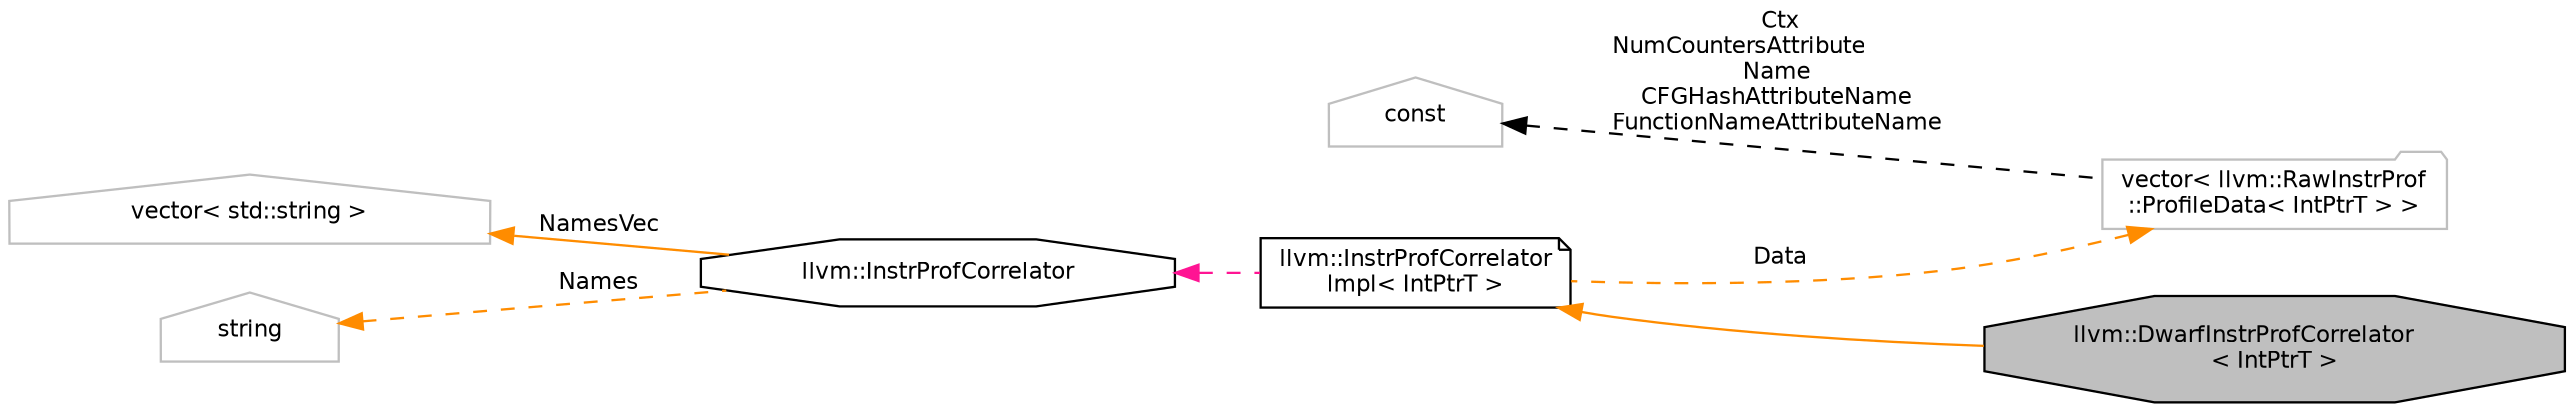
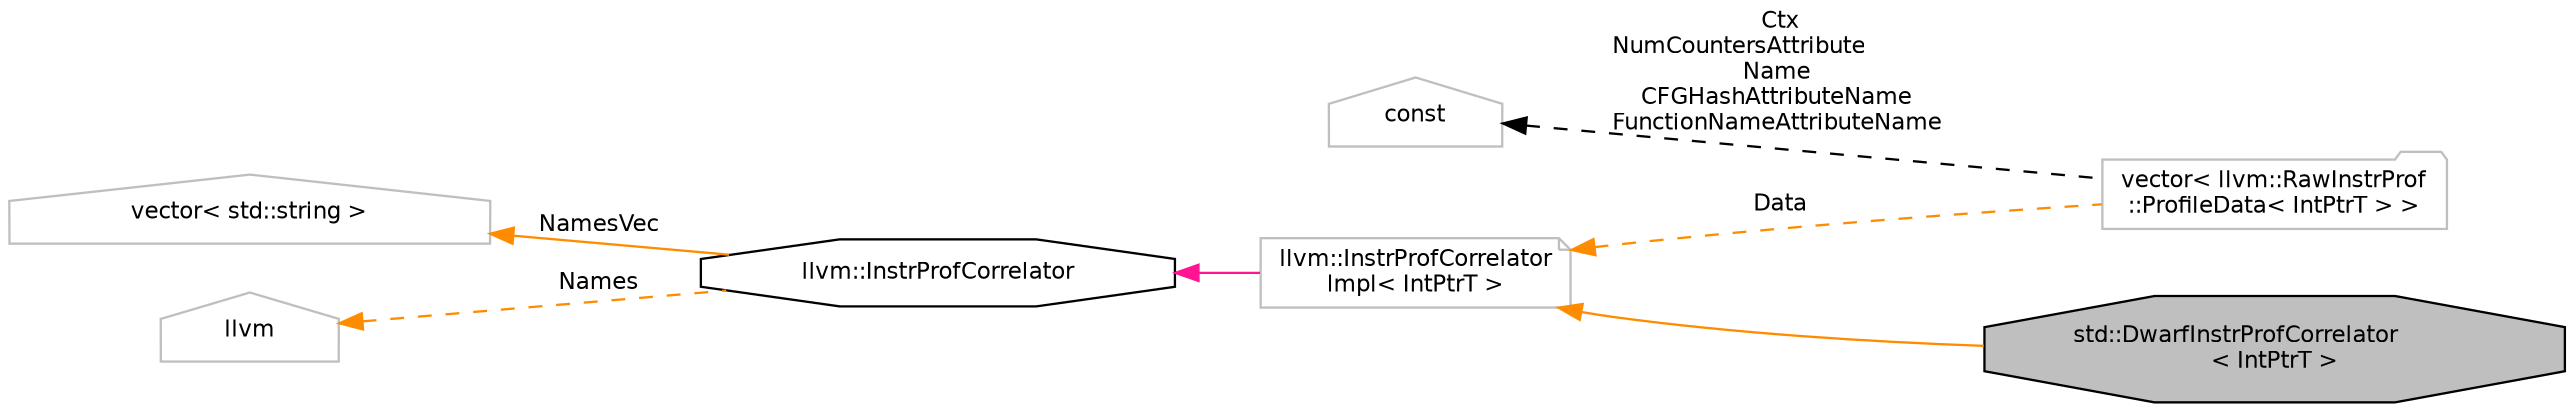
edge "llvm::InstrProfCorrelator Impl< IntPtrT >" -> "llvm::InstrProfCorrelator": style dashed -> solid
node "llvm::InstrProfCorrelator Impl< IntPtrT >": color black -> grey75
edge "llvm::InstrProfCorrelator Impl< IntPtrT >" -> "vector< llvm::RawInstrProf ::ProfileData< IntPtrT > >": reversed
node "string": label "string" -> "llvm"
node "llvm::DwarfInstrProfCorrelator < IntPtrT >": label "llvm::DwarfInstrProfCorrelator < IntPtrT >" -> "std::DwarfInstrProfCorrelator < IntPtrT >"
